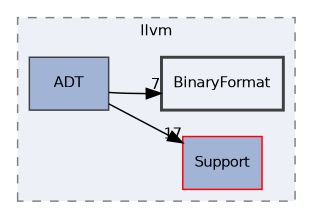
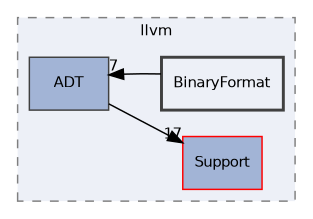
edge "ADT" -> "BinaryFormat": reversed
